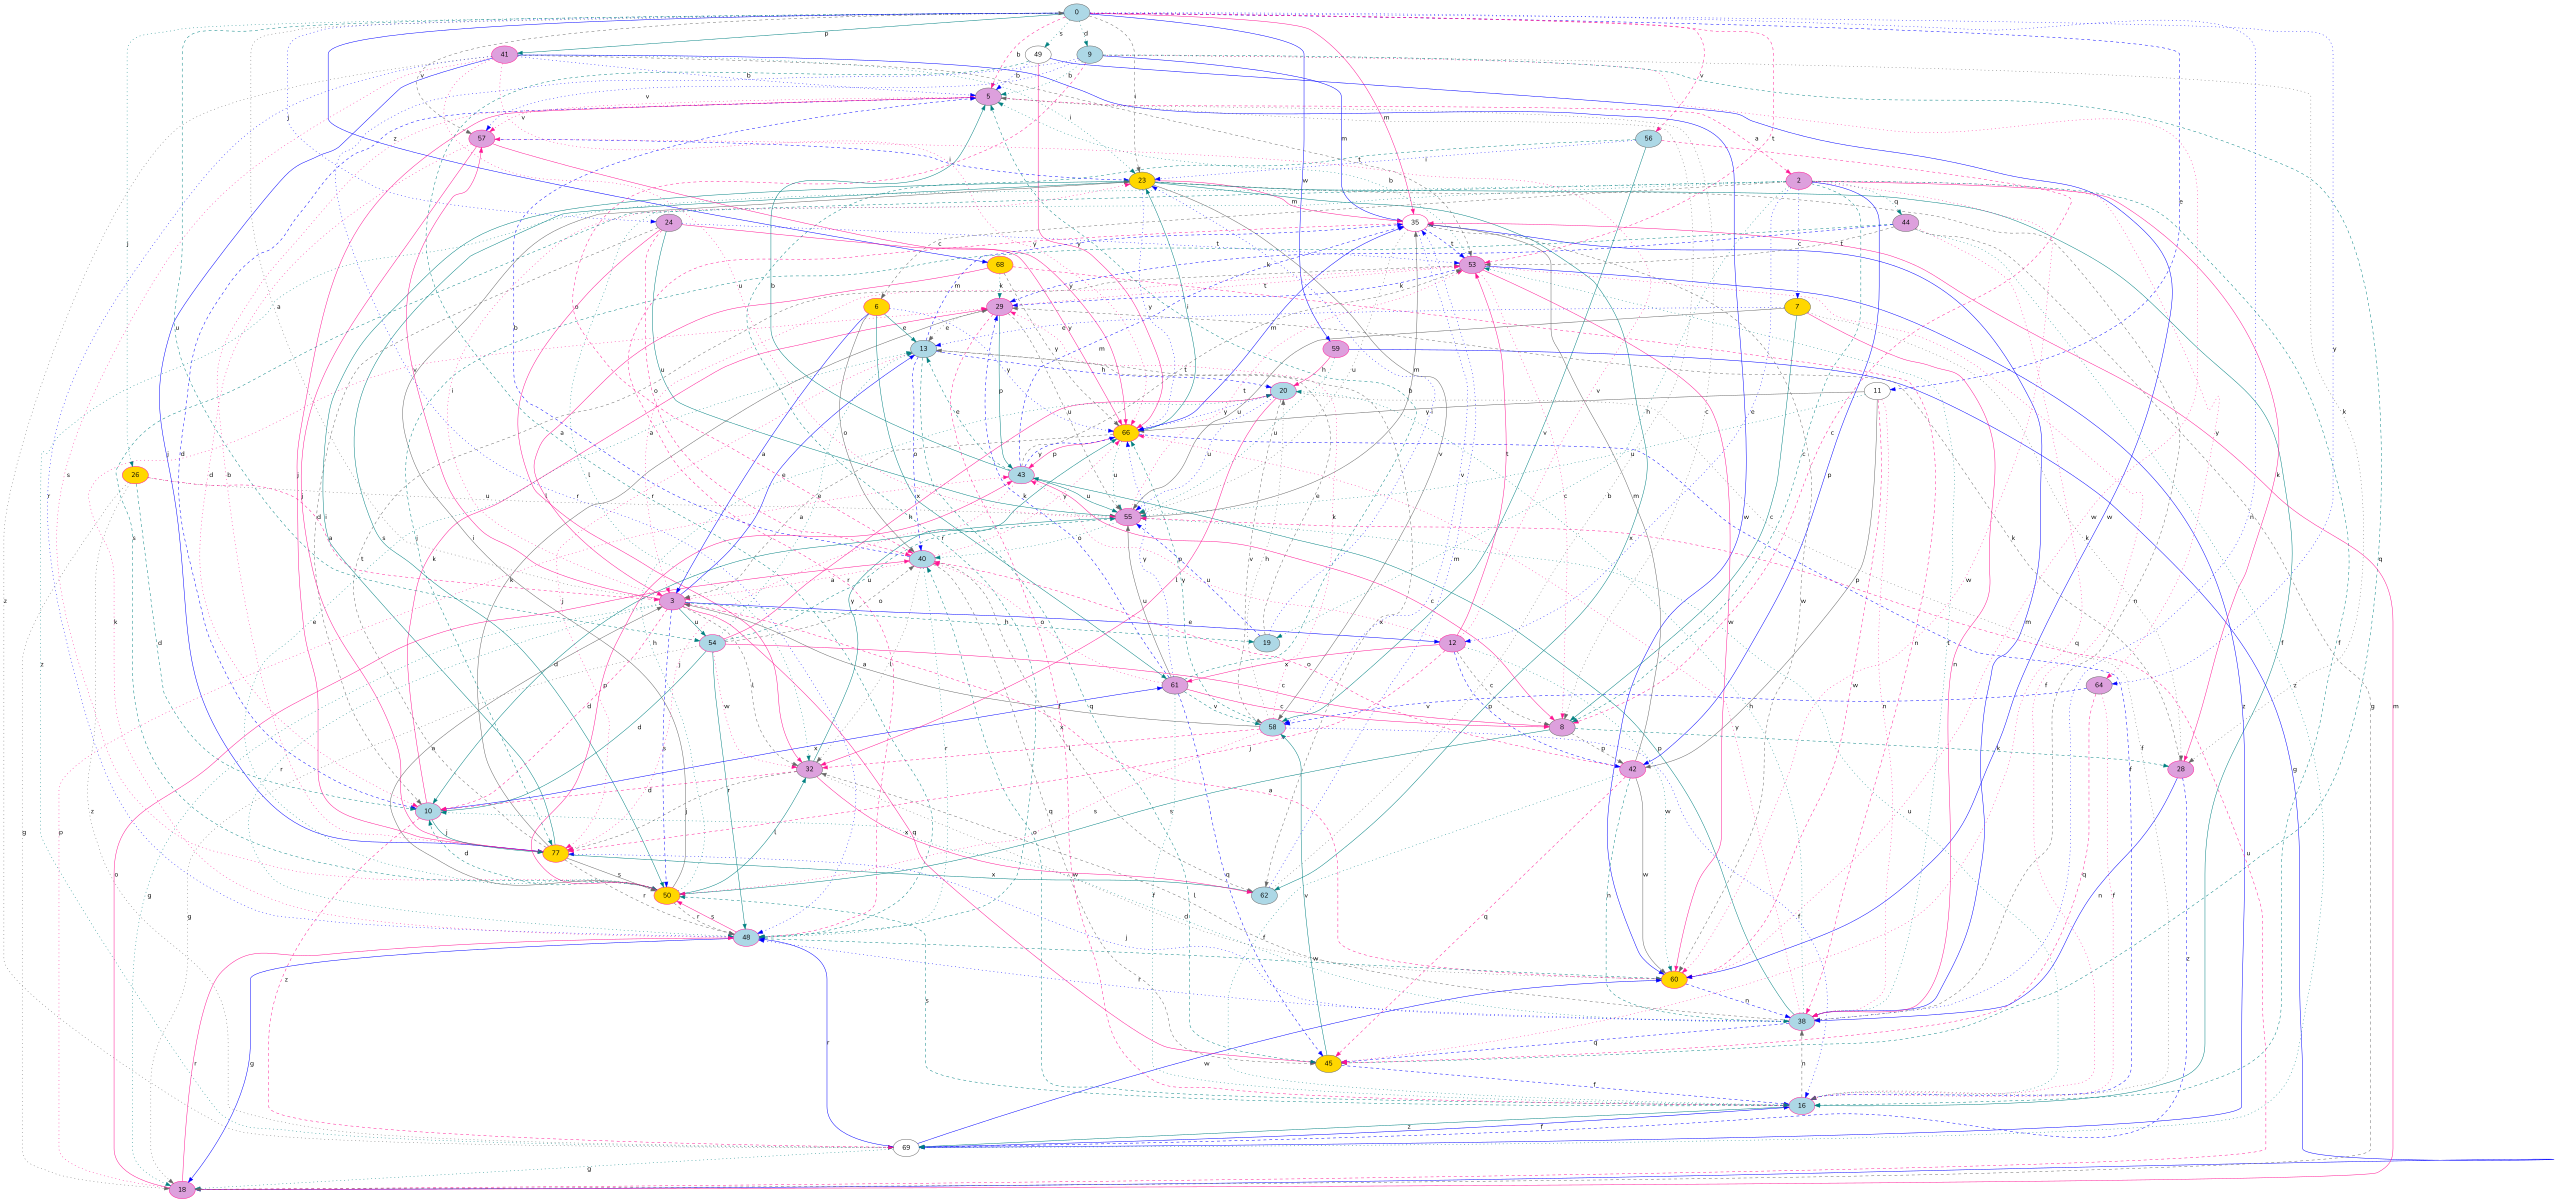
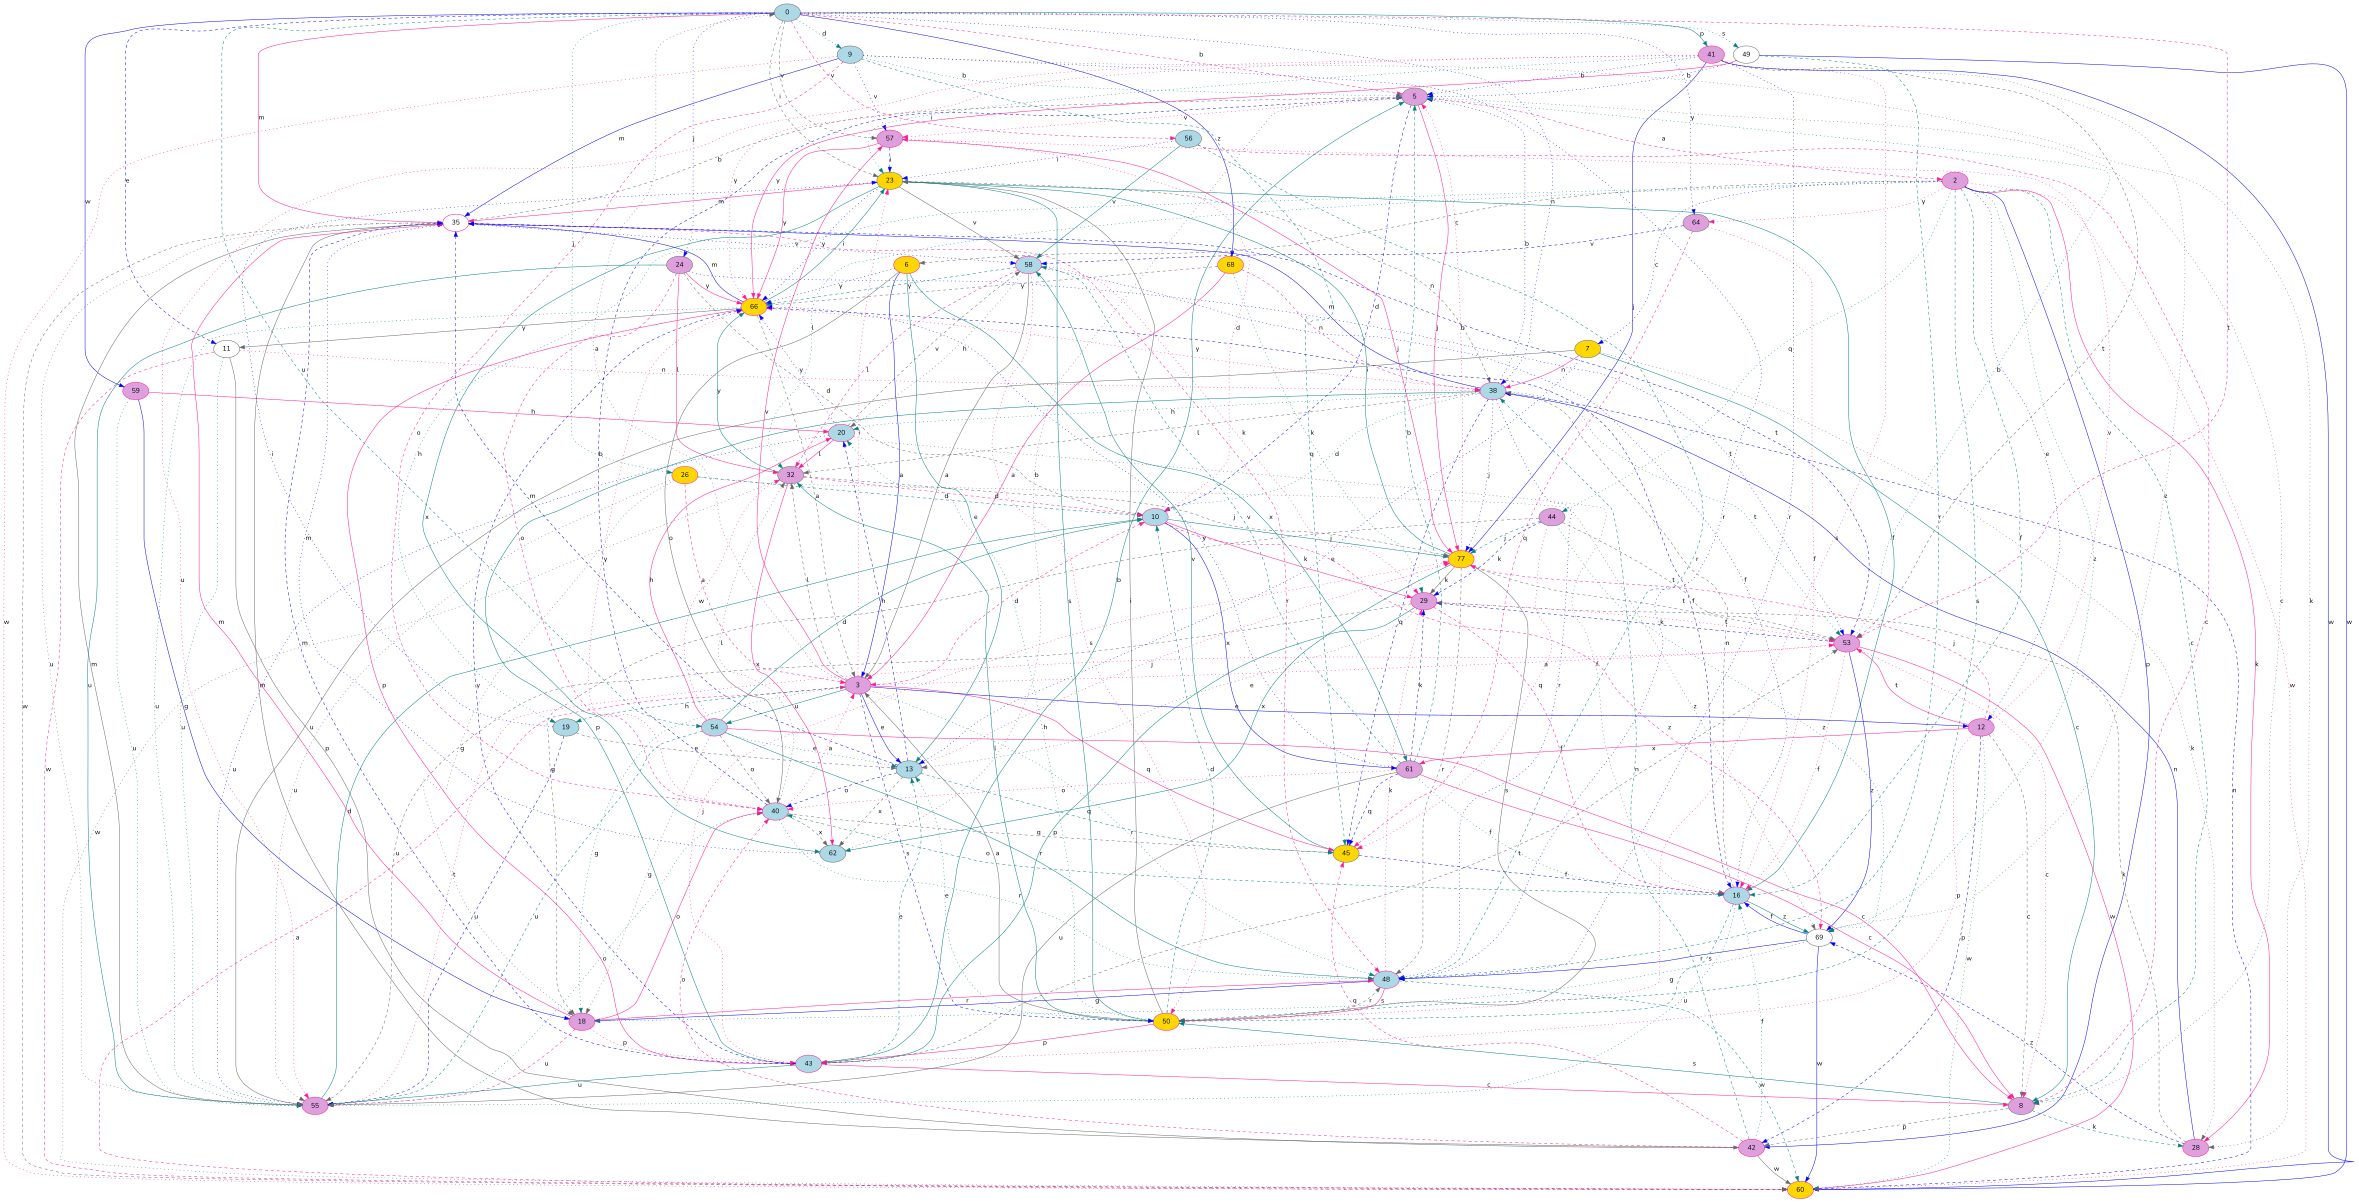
edge "35" -> "5": added, label "b"
edge "38" -> "5": added, label "b"
edge "11" -> "66": reversed
